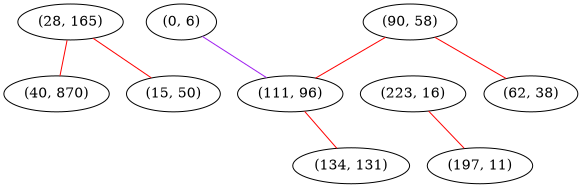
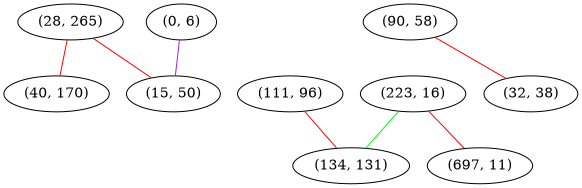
node "(28, 165)": label "(28, 165)" -> "(28, 265)"
edge "(0, 6)" -- "(111, 96)": now "(0, 6)" -- "(15, 50)"
edge "(90, 58)" -- "(111, 96)": removed
node "(40, 870)": label "(40, 870)" -> "(40, 170)"
node "(62, 38)": label "(62, 38)" -> "(32, 38)"
edge "(223, 16)" -- "(134, 131)": added
node "(197, 11)": label "(197, 11)" -> "(697, 11)"
